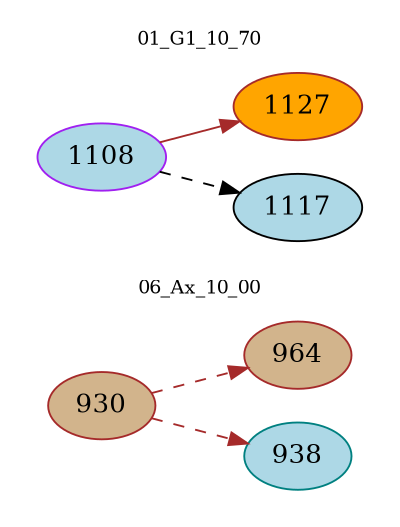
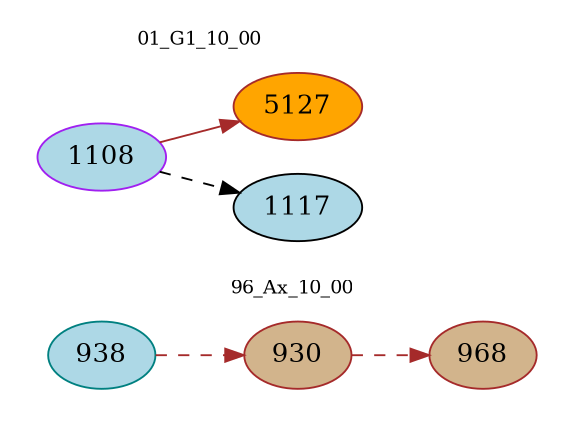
cluster "01_G1_10_70": label "01_G1_10_70" -> "01_G1_10_00"
node "1127": label "1127" -> "5127"
cluster "06_Ax_10_00": label "06_Ax_10_00" -> "96_Ax_10_00"
node "964": label "964" -> "968"
edge "930" -> "938": reversed
